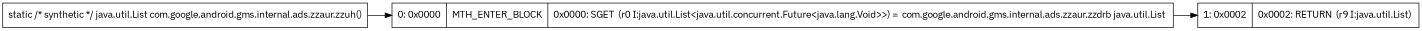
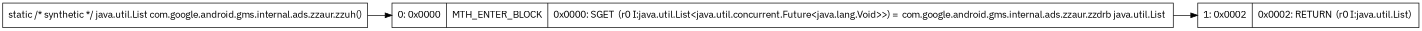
node "1: 0x0002": text "0x0002: RETURN  (r9 I:java.util.List)" -> "0x0002: RETURN  (r0 I:java.util.List)"
